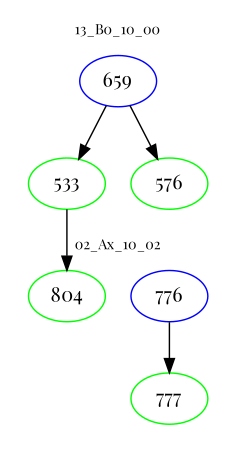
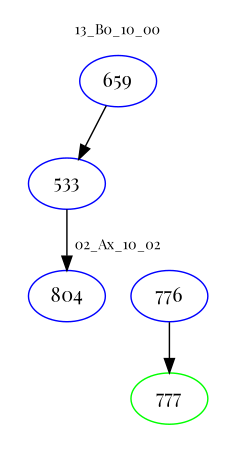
node "533": color green -> blue
node "576": removed
node "804": color green -> blue
